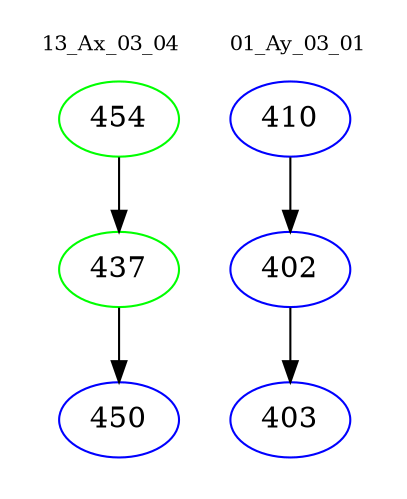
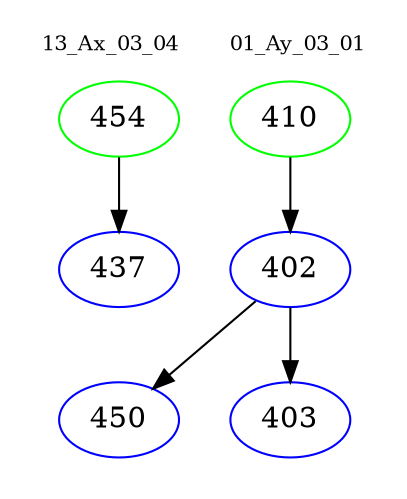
node "410": color blue -> green
node "437": color green -> blue
edge "437" -> "450": now "402" -> "450"
